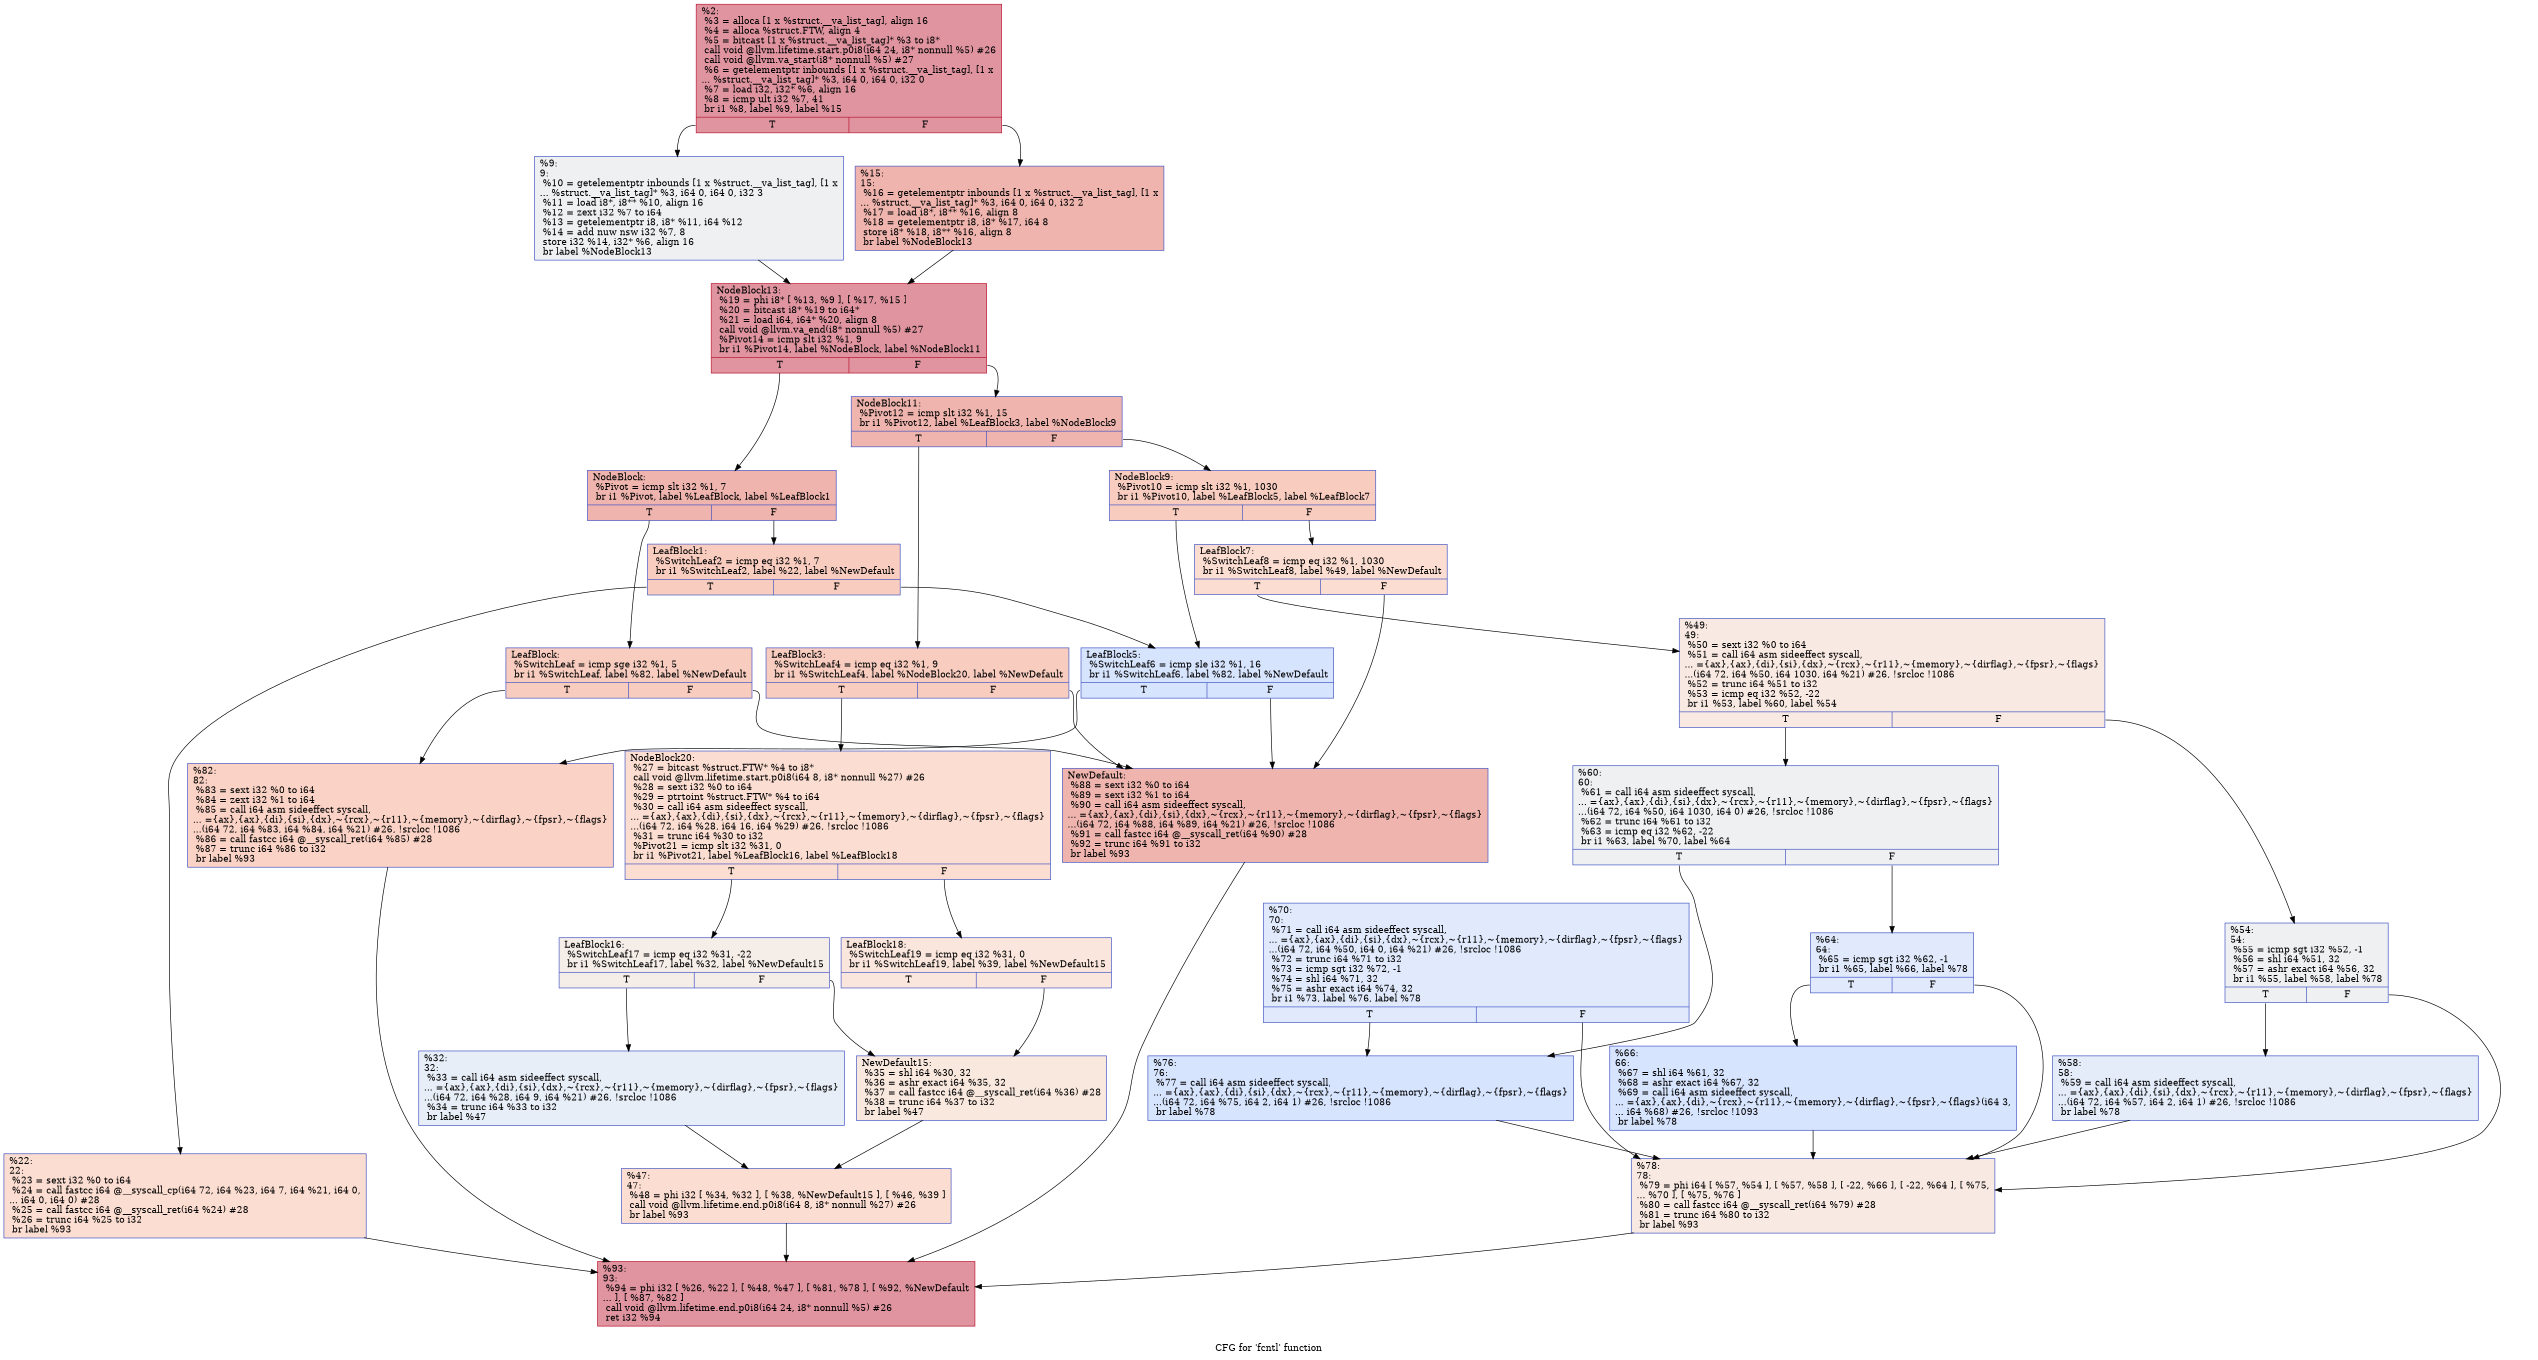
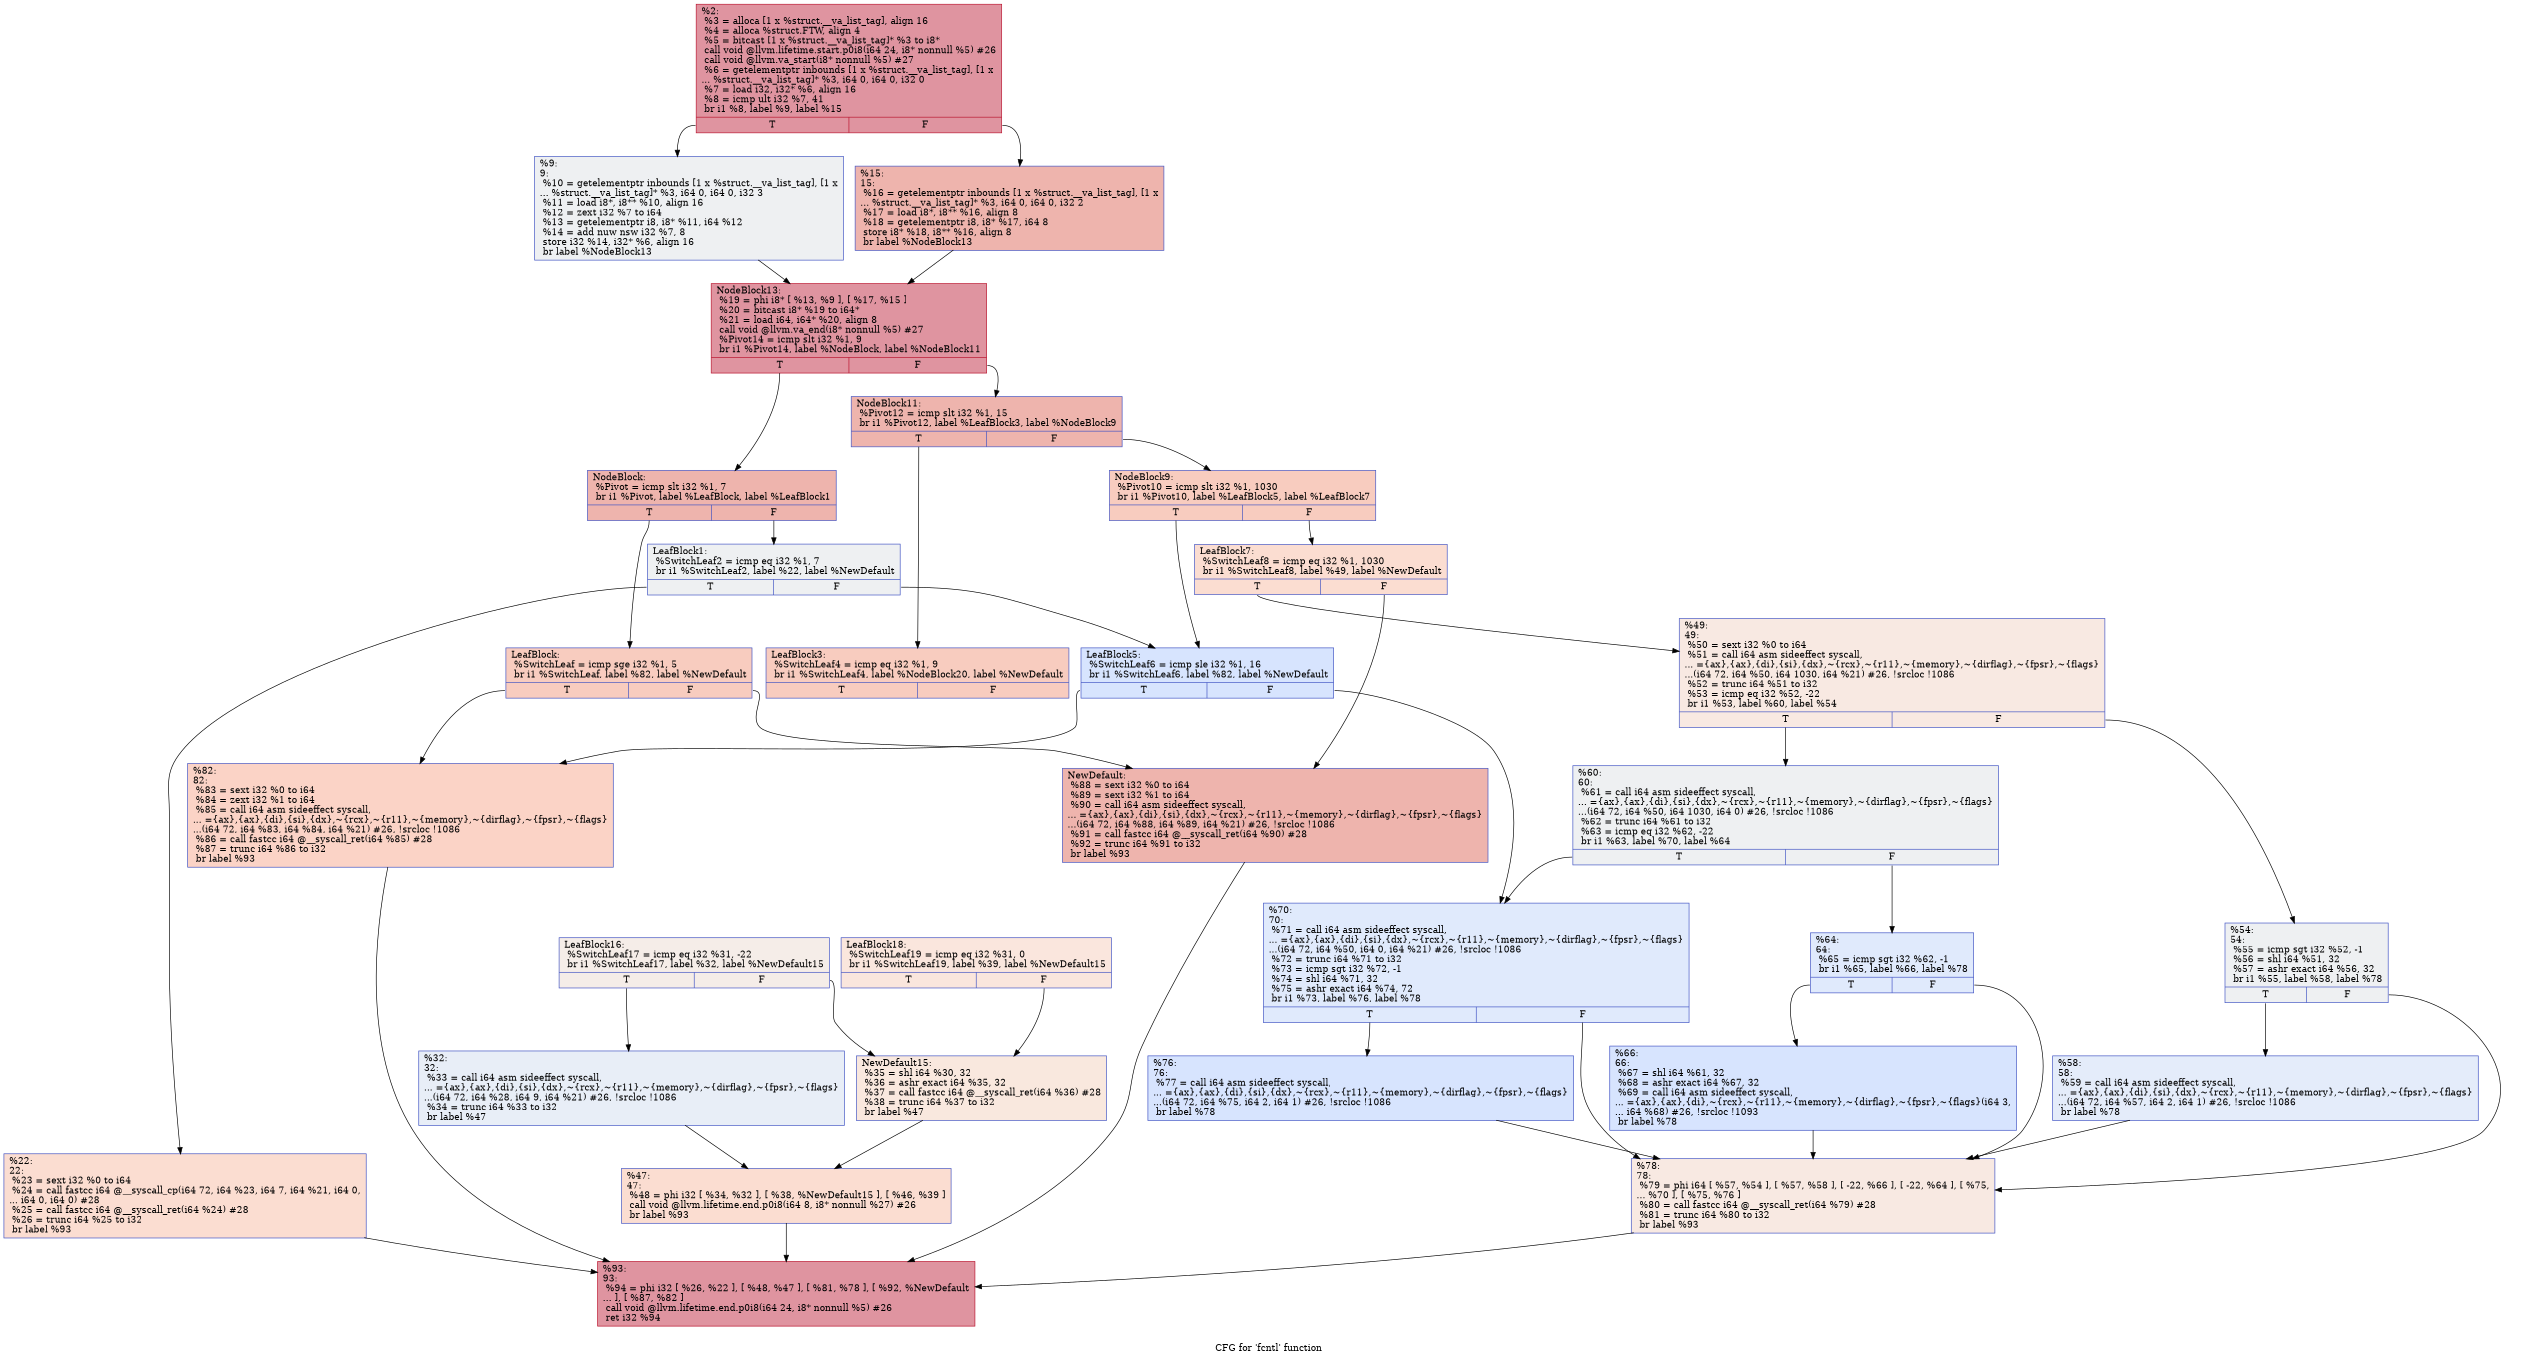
node "LeafBlock1:": fillcolor #f08b6e70 -> #d9dce170
edge "LeafBlock5:" -> "NewDefault:": now "LeafBlock5:" -> "%70:"
edge "LeafBlock3:" -> "NewDefault:": removed
node "NodeBlock20:": removed
node "%70:": text "%75 = ashr exact i64 %74, 32" -> "%75 = ashr exact i64 %74, 72"
edge "%60:" -> "%76:": now "%60:" -> "%70:"
